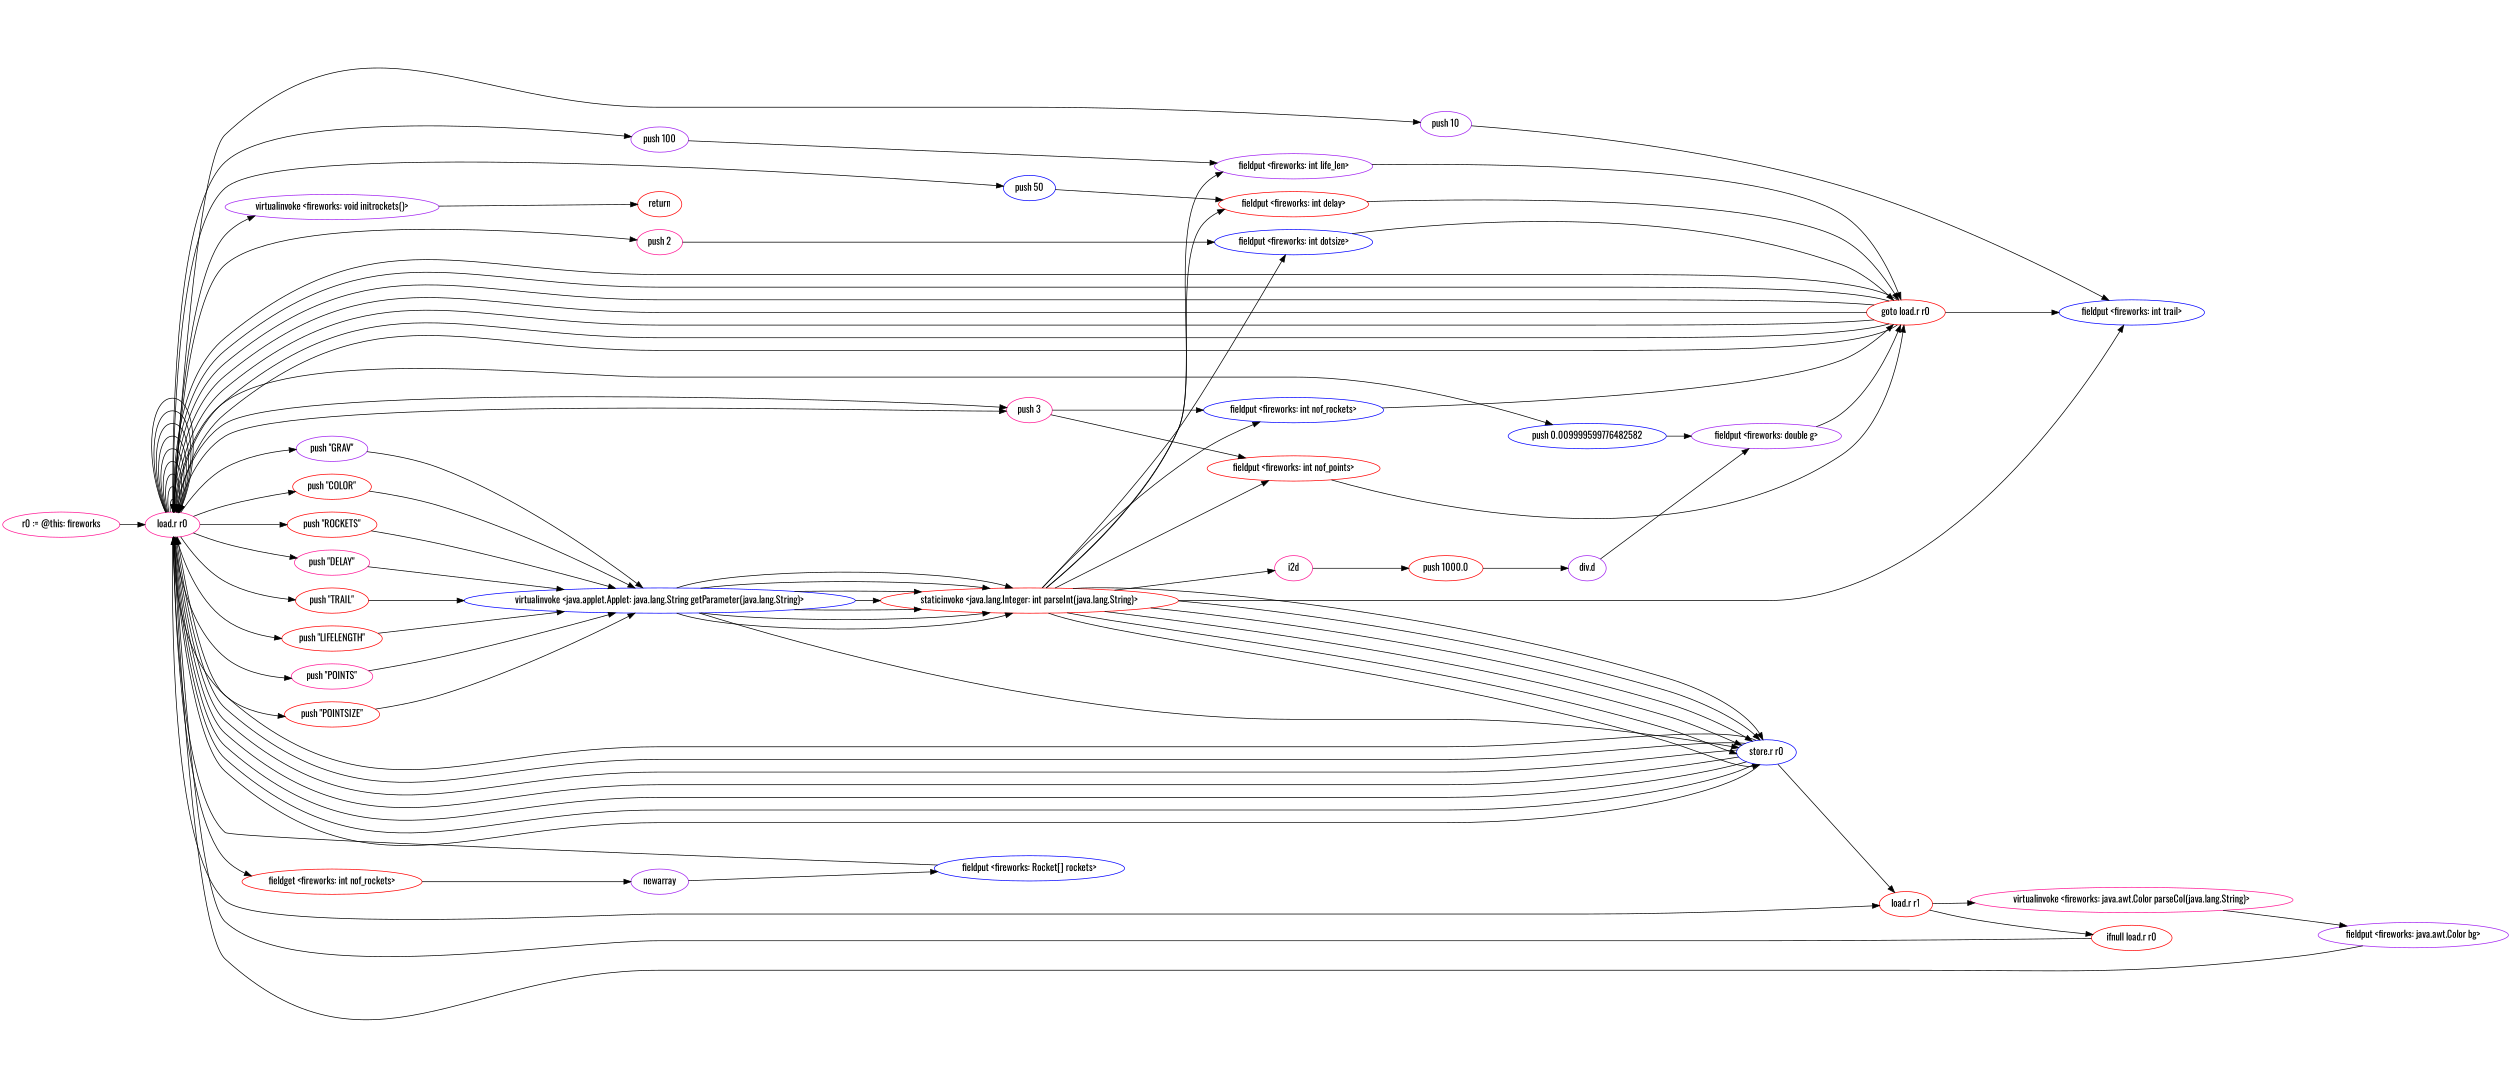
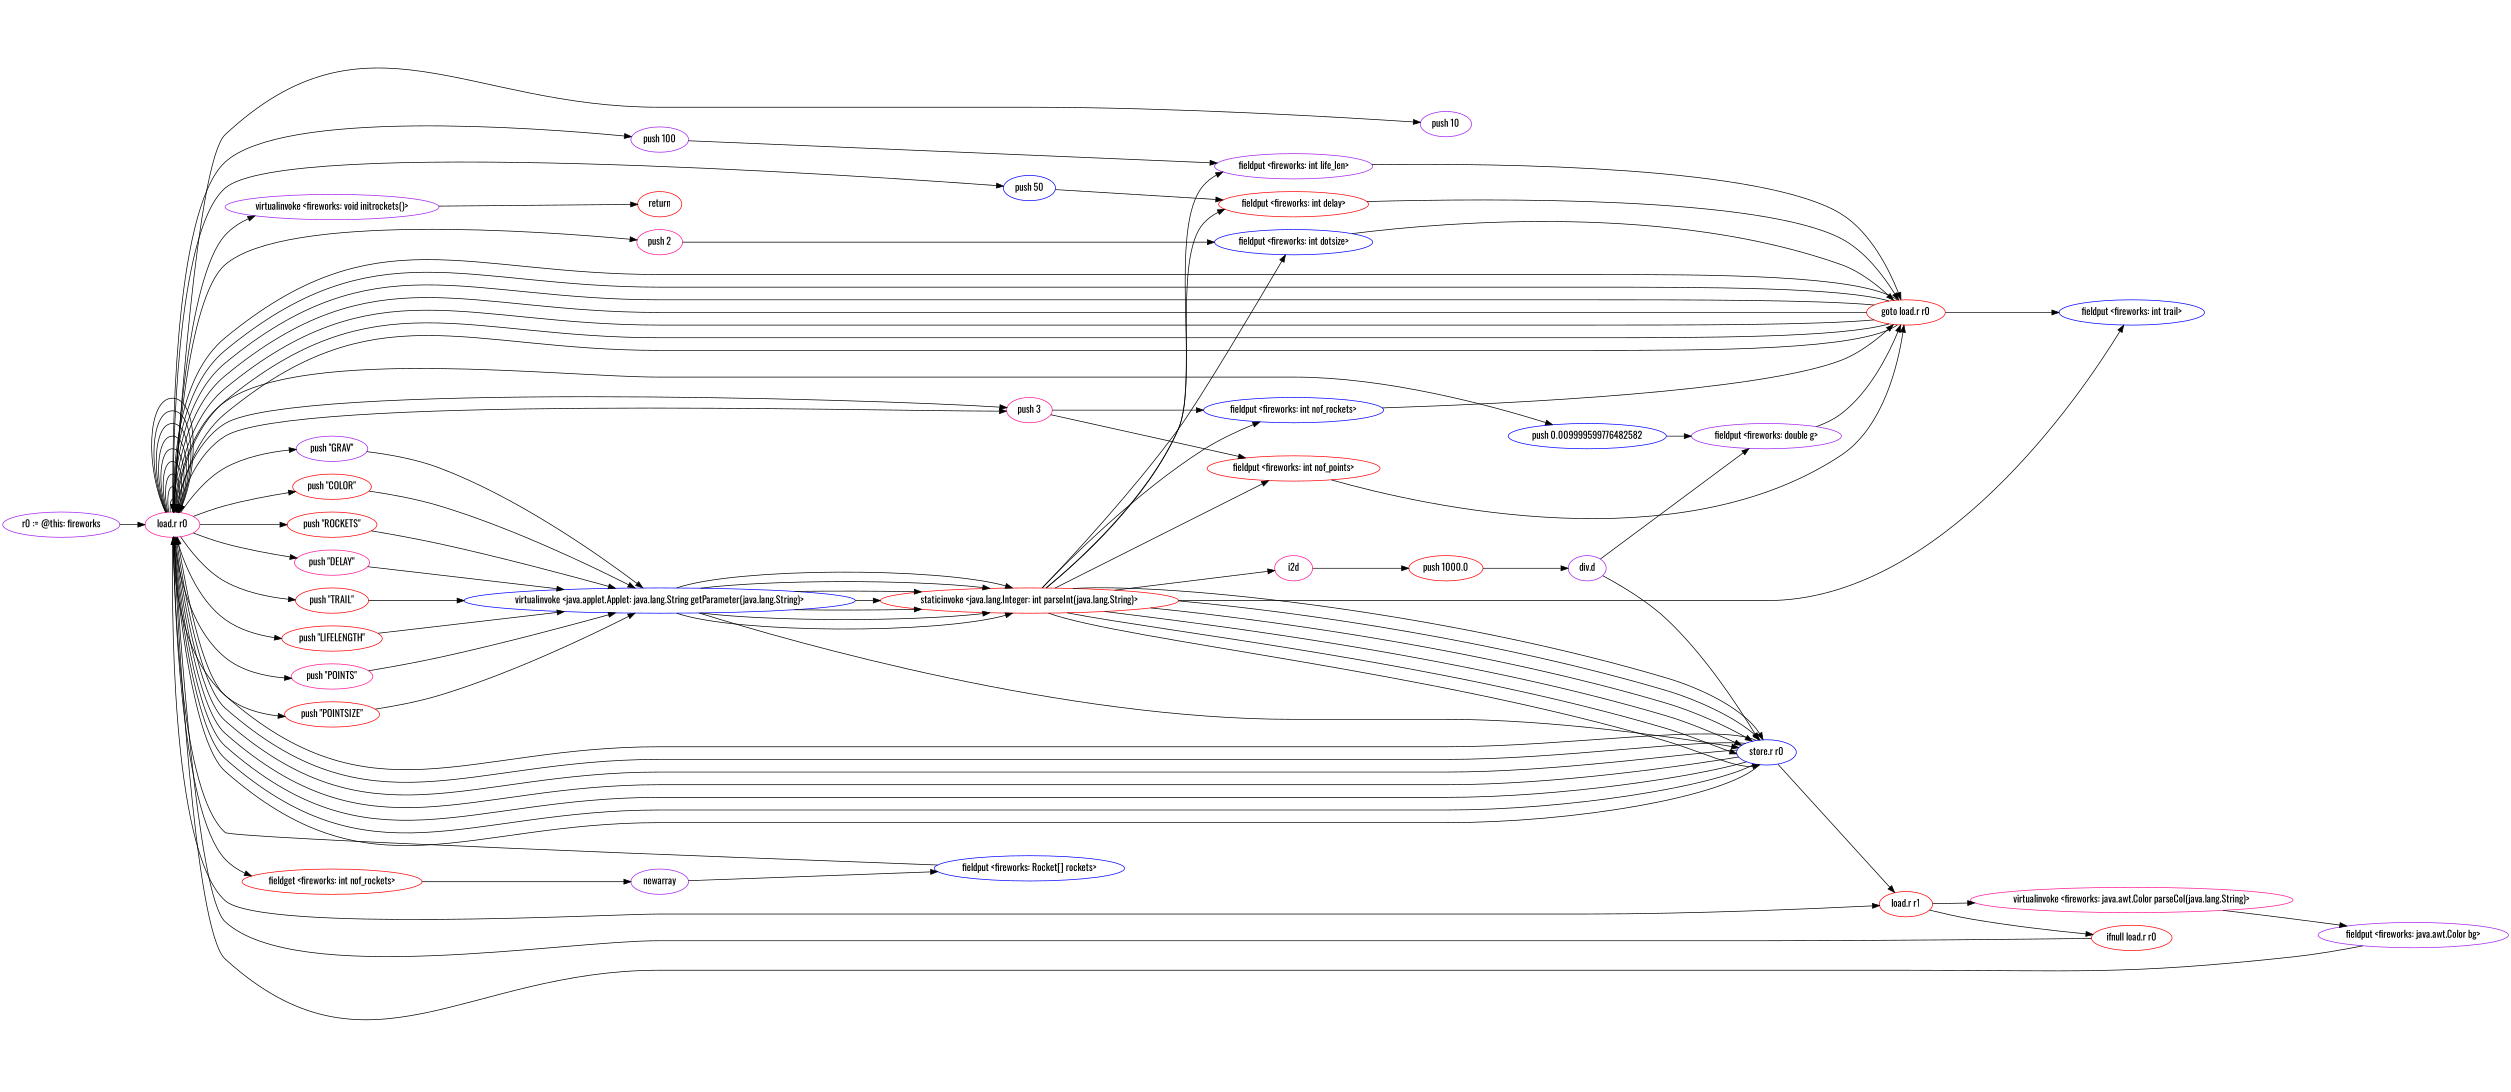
edge "push 10" -> "fieldput <fireworks: int trail>": removed
node "r0 := @this: fireworks": color deeppink -> purple
edge "div.d" -> "store.r r0": added
